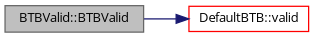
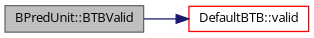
node "BTBValid::BTBValid": label "BTBValid::BTBValid" -> "BPredUnit::BTBValid"
